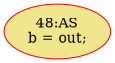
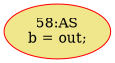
node "48:AS b = out;": label "48:AS b = out;" -> "58:AS b = out;"
